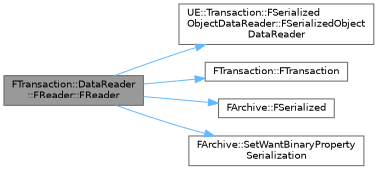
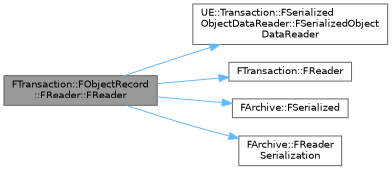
node "FTransaction::FTransaction": label "FTransaction::FTransaction" -> "FTransaction::FReader"
node "FTransaction::DataReader ::FReader::FReader": label "FTransaction::DataReader ::FReader::FReader" -> "FTransaction::FObjectRecord ::FReader::FReader"
node "FArchive::SetWantBinaryProperty Serialization": label "FArchive::SetWantBinaryProperty Serialization" -> "FArchive::FReader Serialization"
